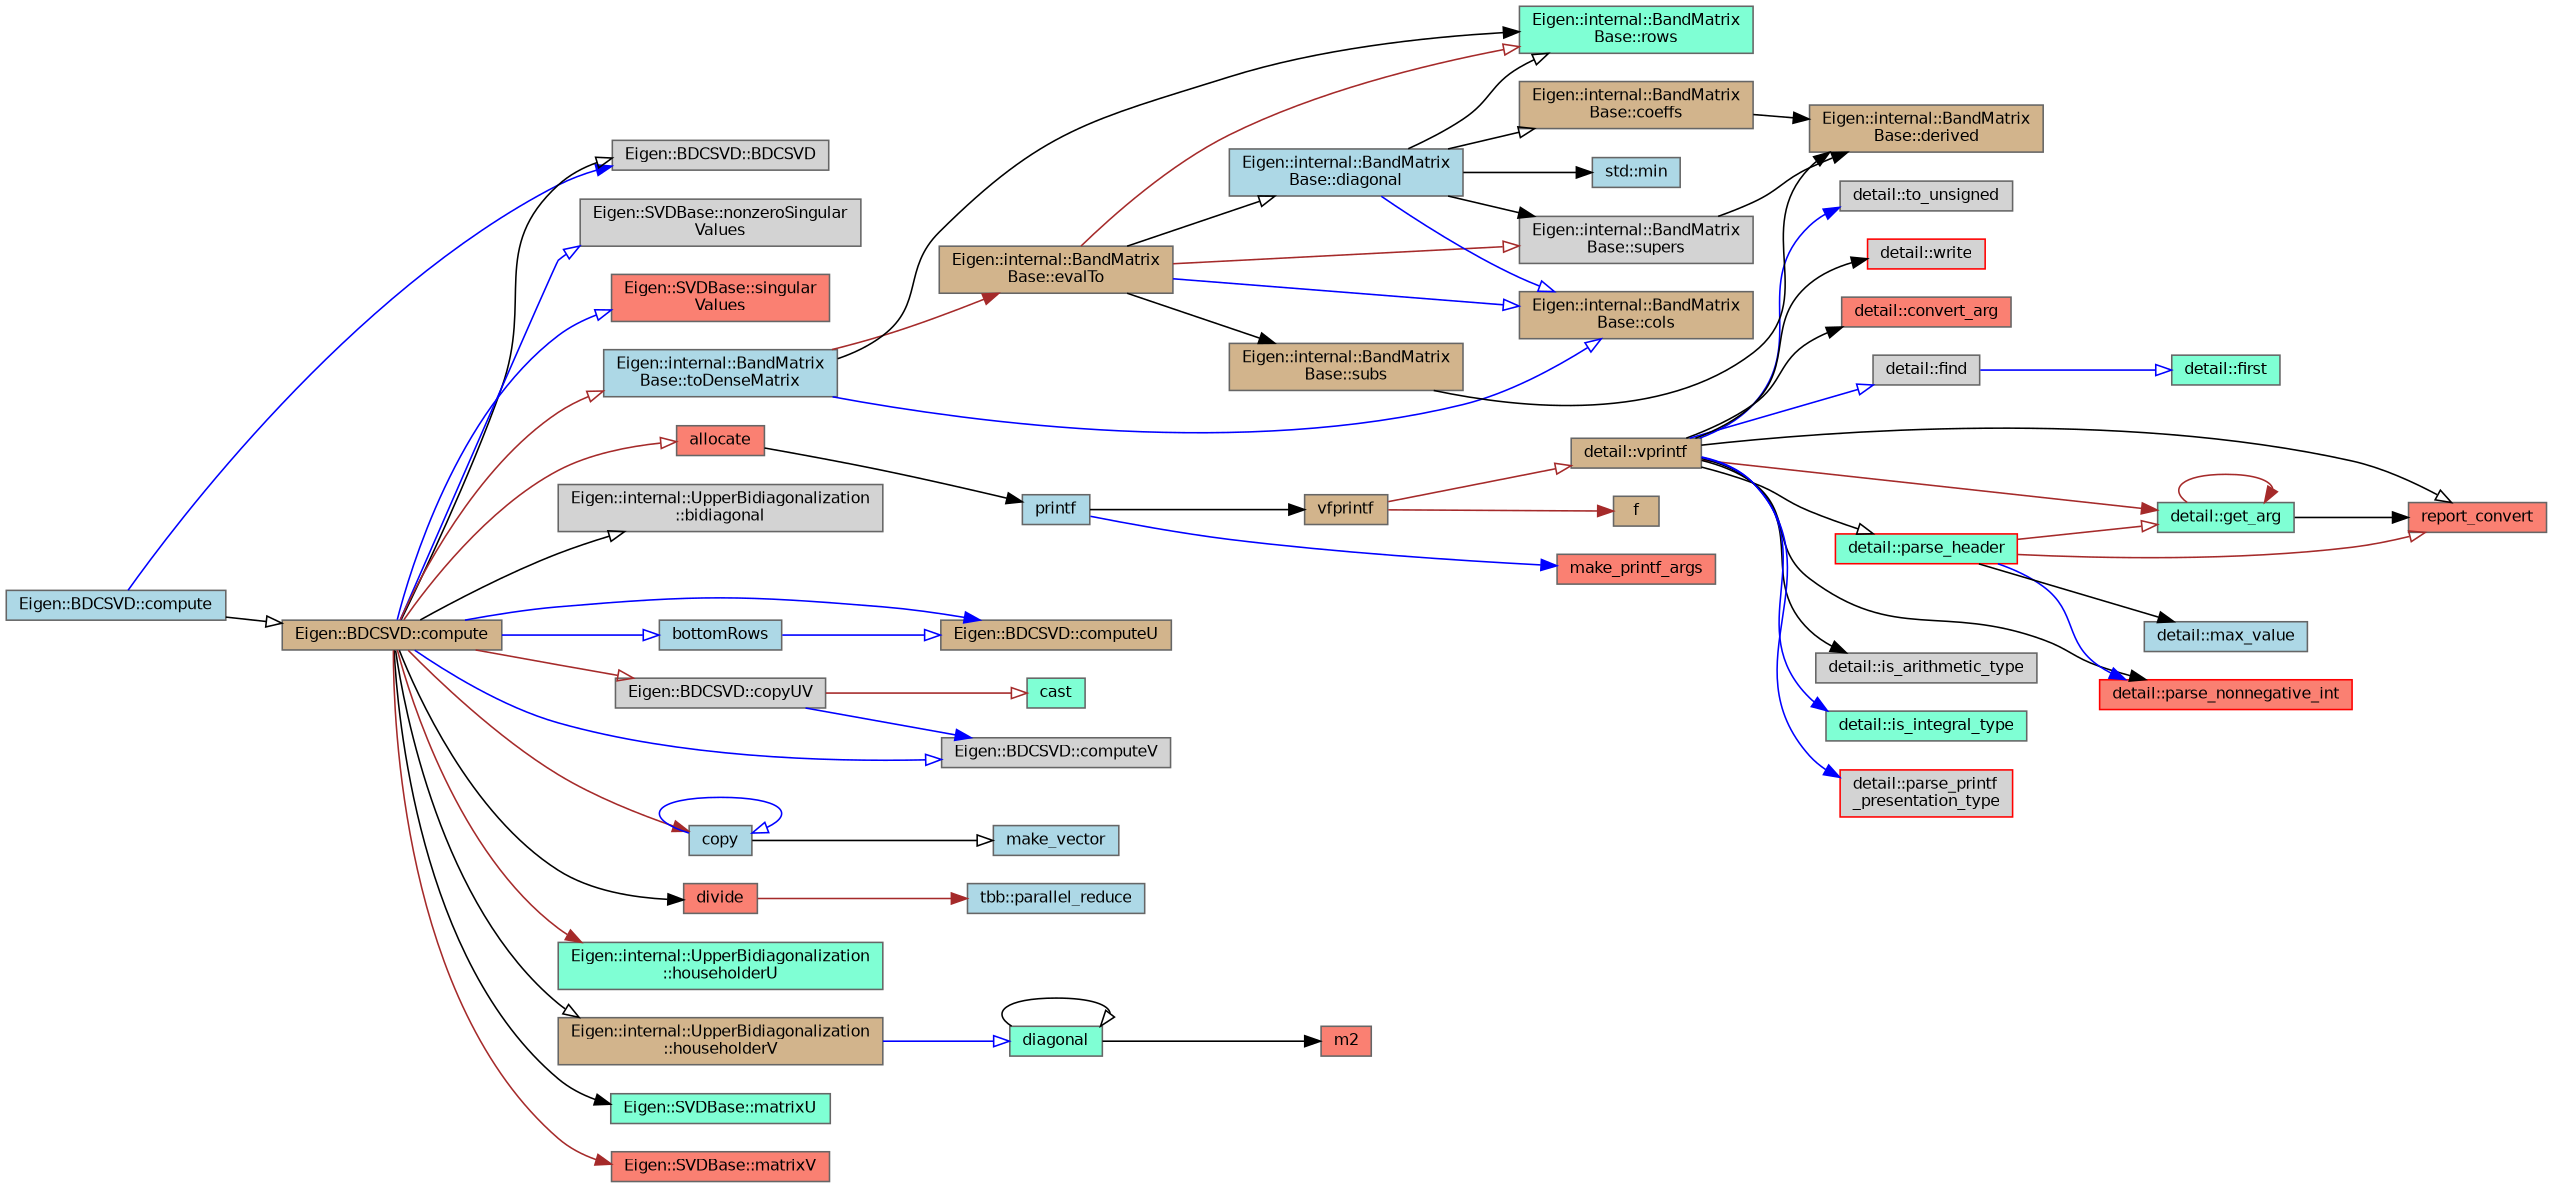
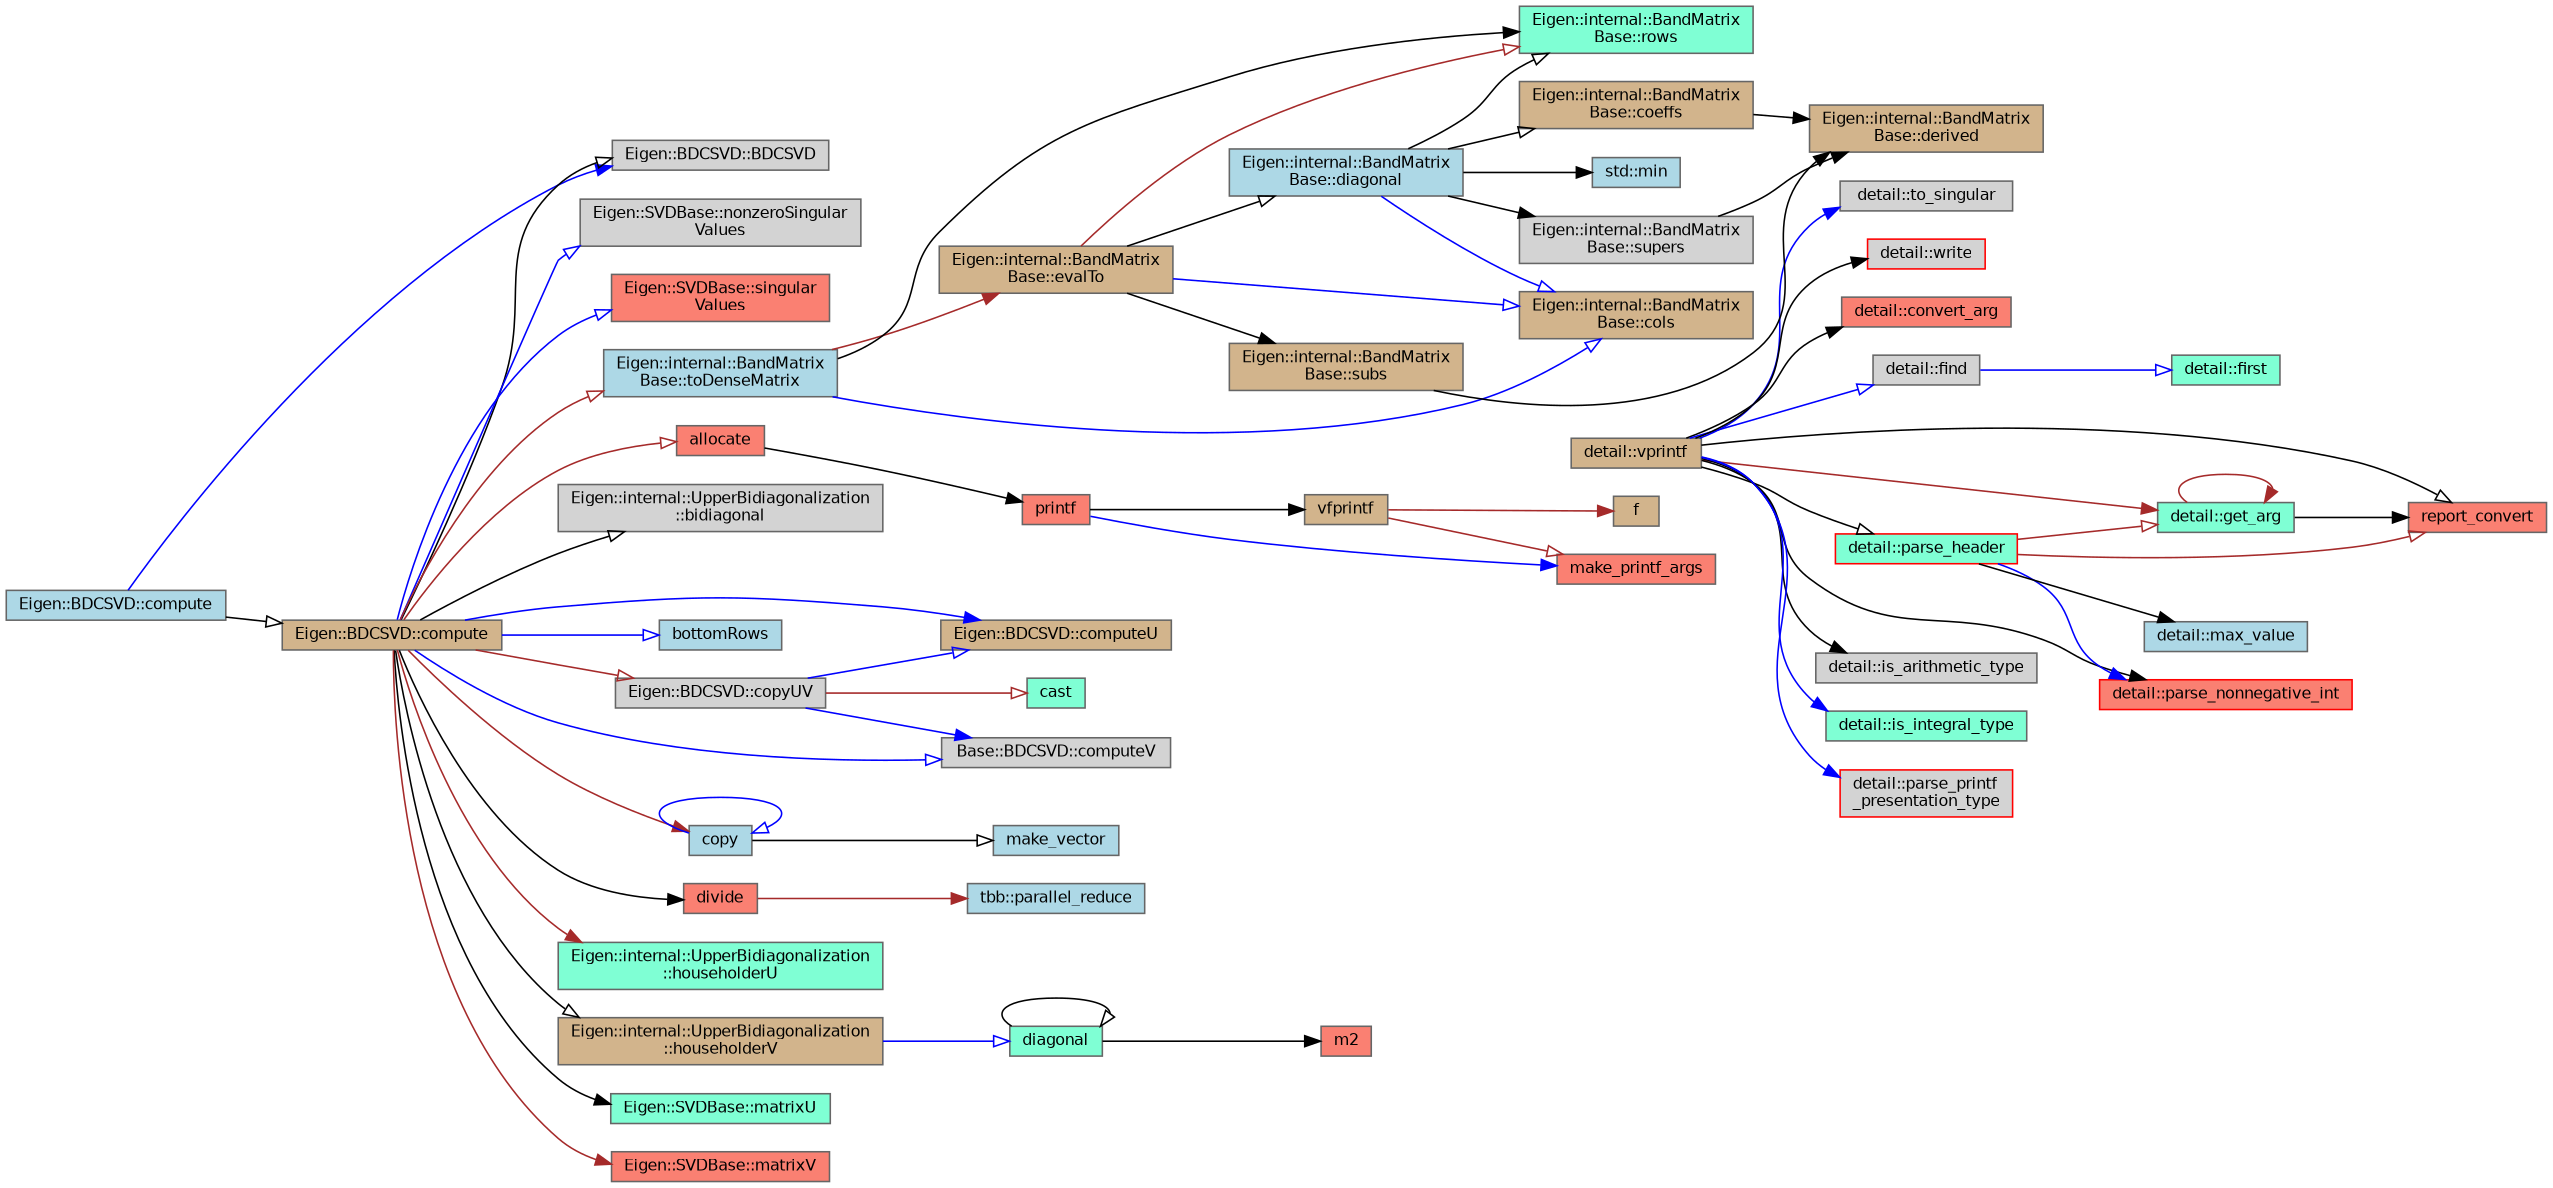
node "detail::to_unsigned": label "detail::to_unsigned" -> "detail::to_singular"
edge "Eigen::internal::BandMatrix Base::evalTo" -> "Eigen::internal::BandMatrix Base::supers": removed
edge "vfprintf" -> "detail::vprintf": now "vfprintf" -> "make_printf_args"
node "printf": fillcolor lightblue -> salmon
edge "bottomRows" -> "Eigen::BDCSVD::computeU": now "Eigen::BDCSVD::copyUV" -> "Eigen::BDCSVD::computeU"
node "Eigen::BDCSVD::computeV": label "Eigen::BDCSVD::computeV" -> "Base::BDCSVD::computeV"
